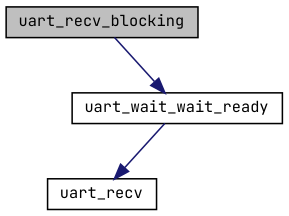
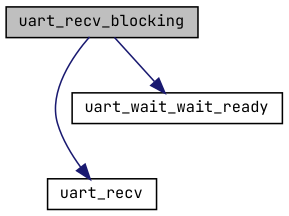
edge "uart_wait_wait_ready" -> "uart_recv": now "uart_recv_blocking" -> "uart_recv"
